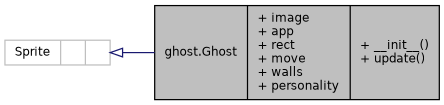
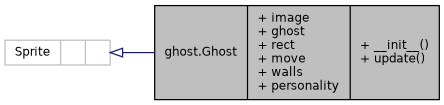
node "ghost.Ghost": text "+ app" -> "+ ghost"
